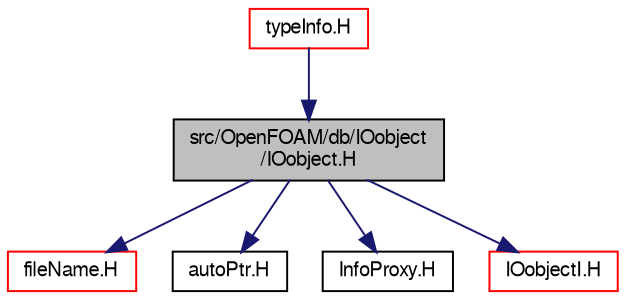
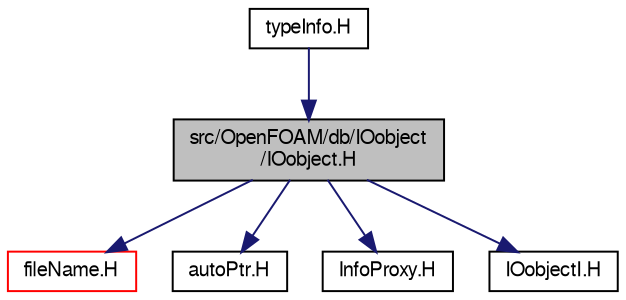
node "typeInfo.H": color red -> black
node "IOobjectI.H": color red -> black
